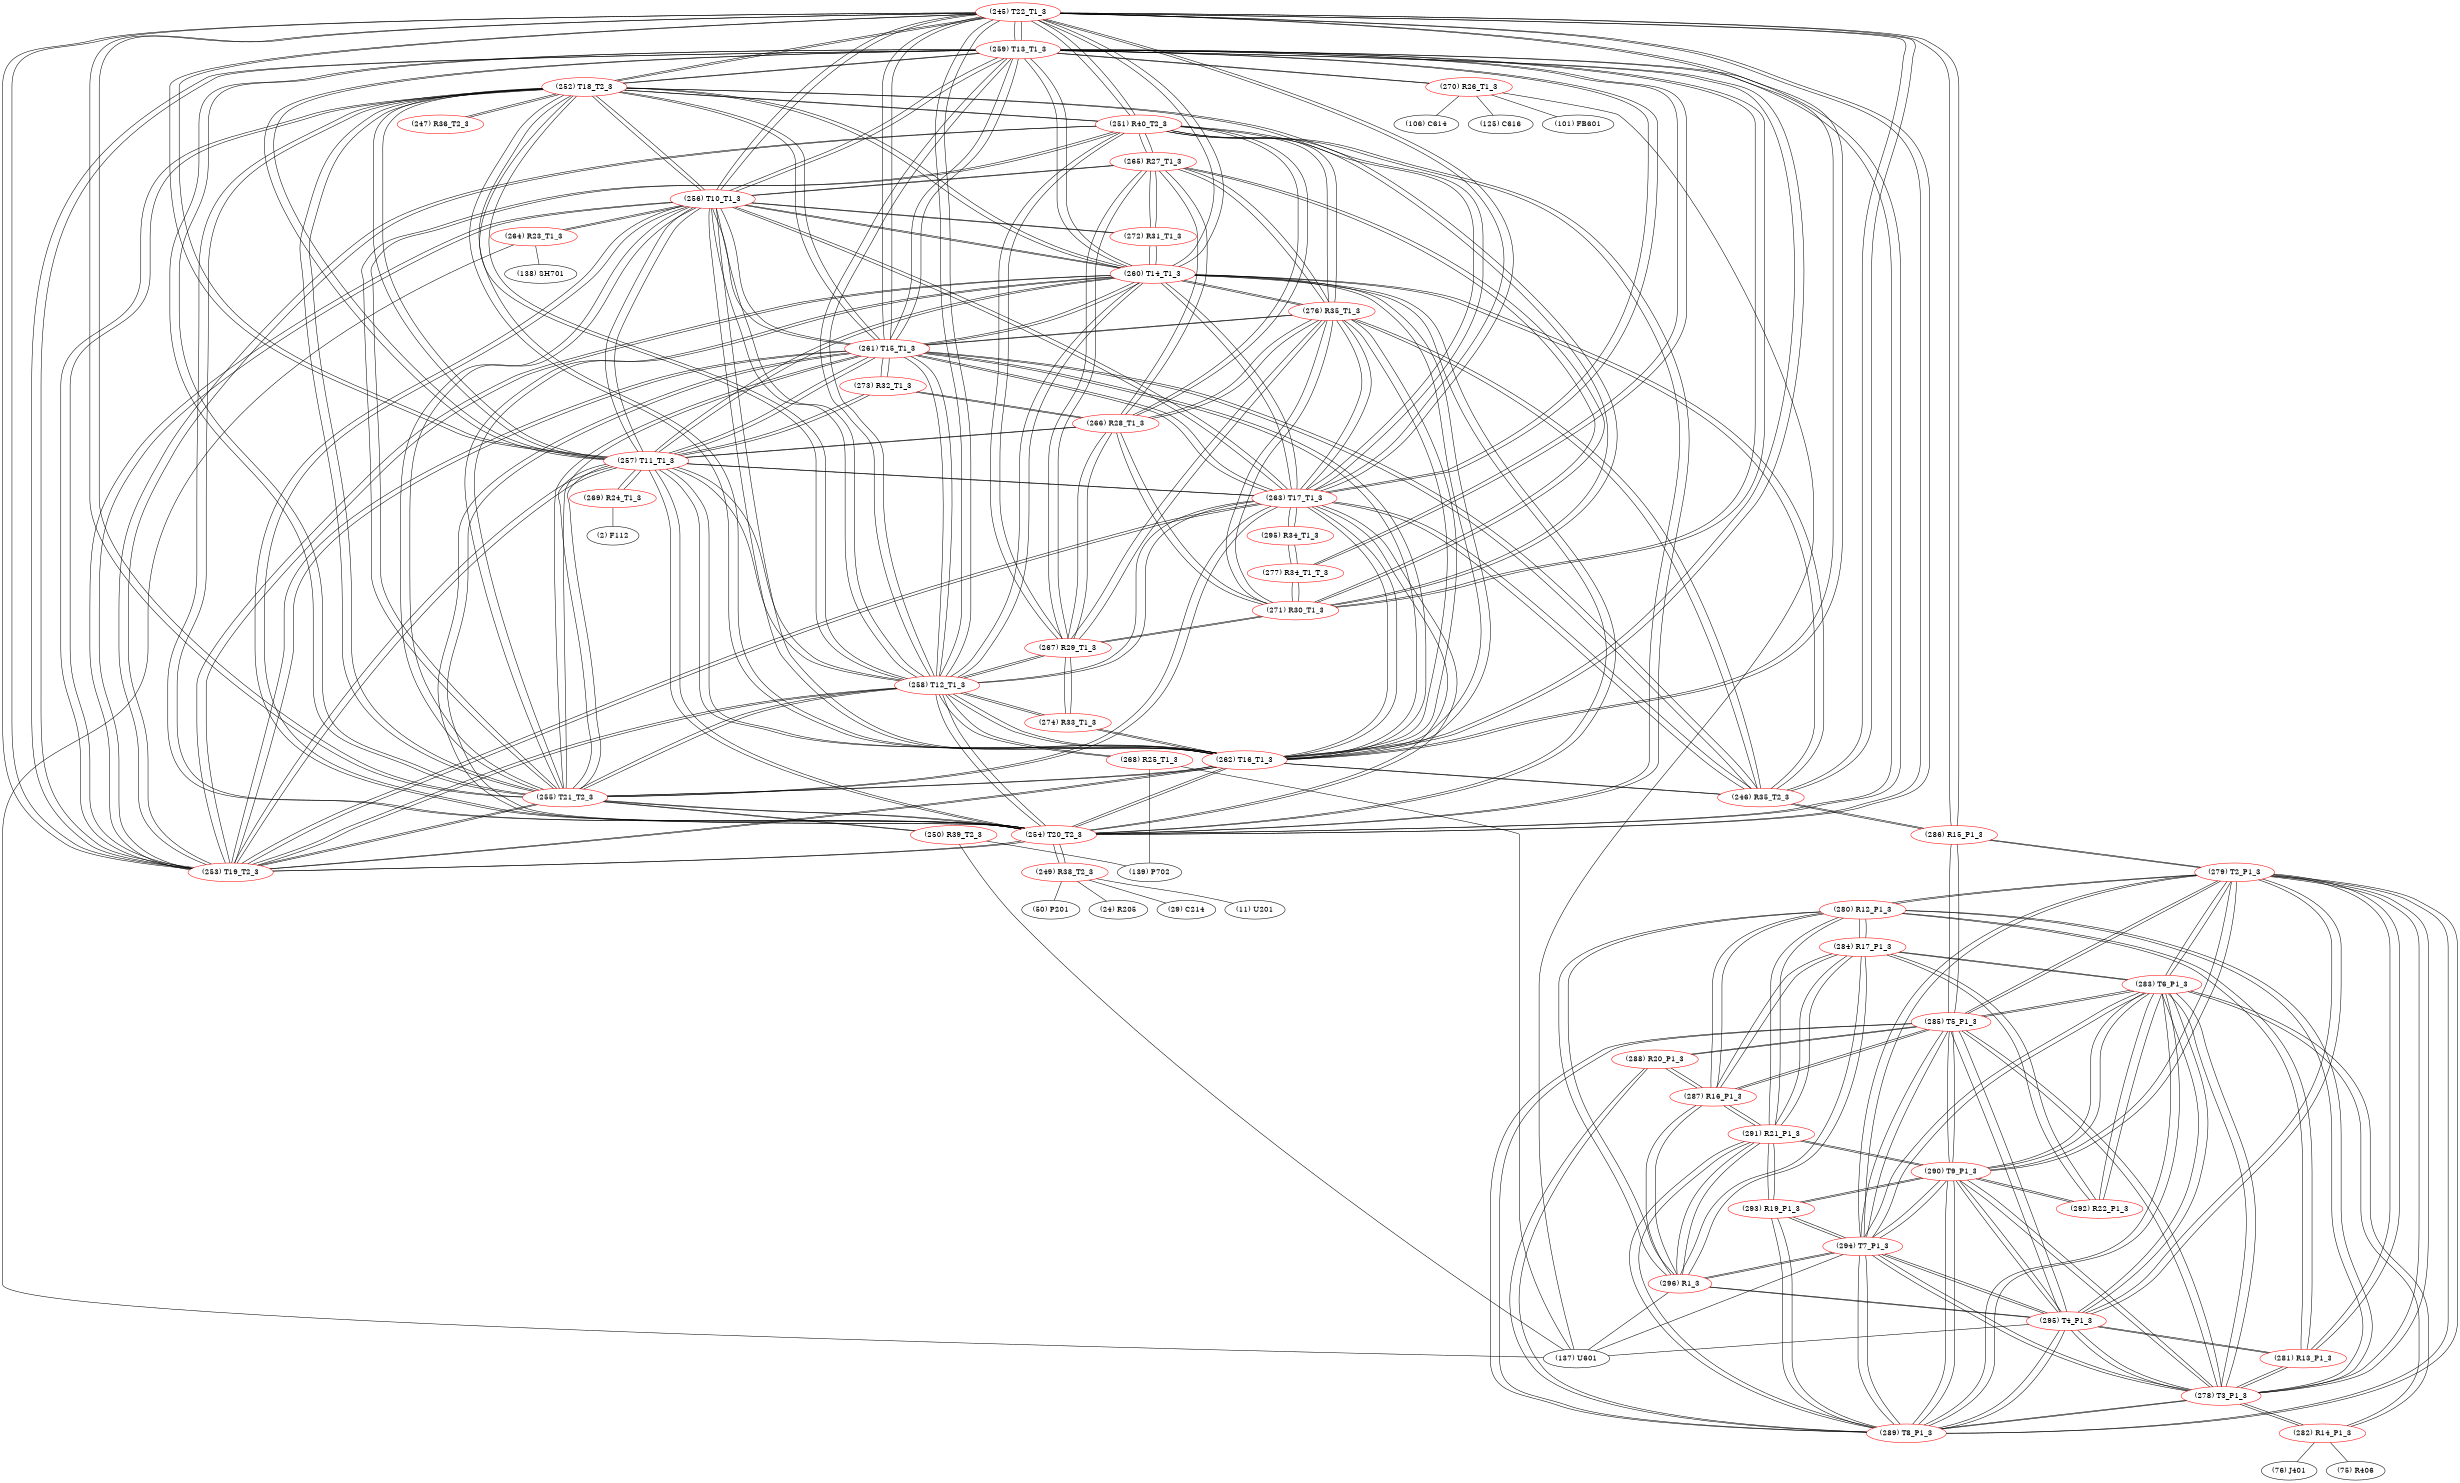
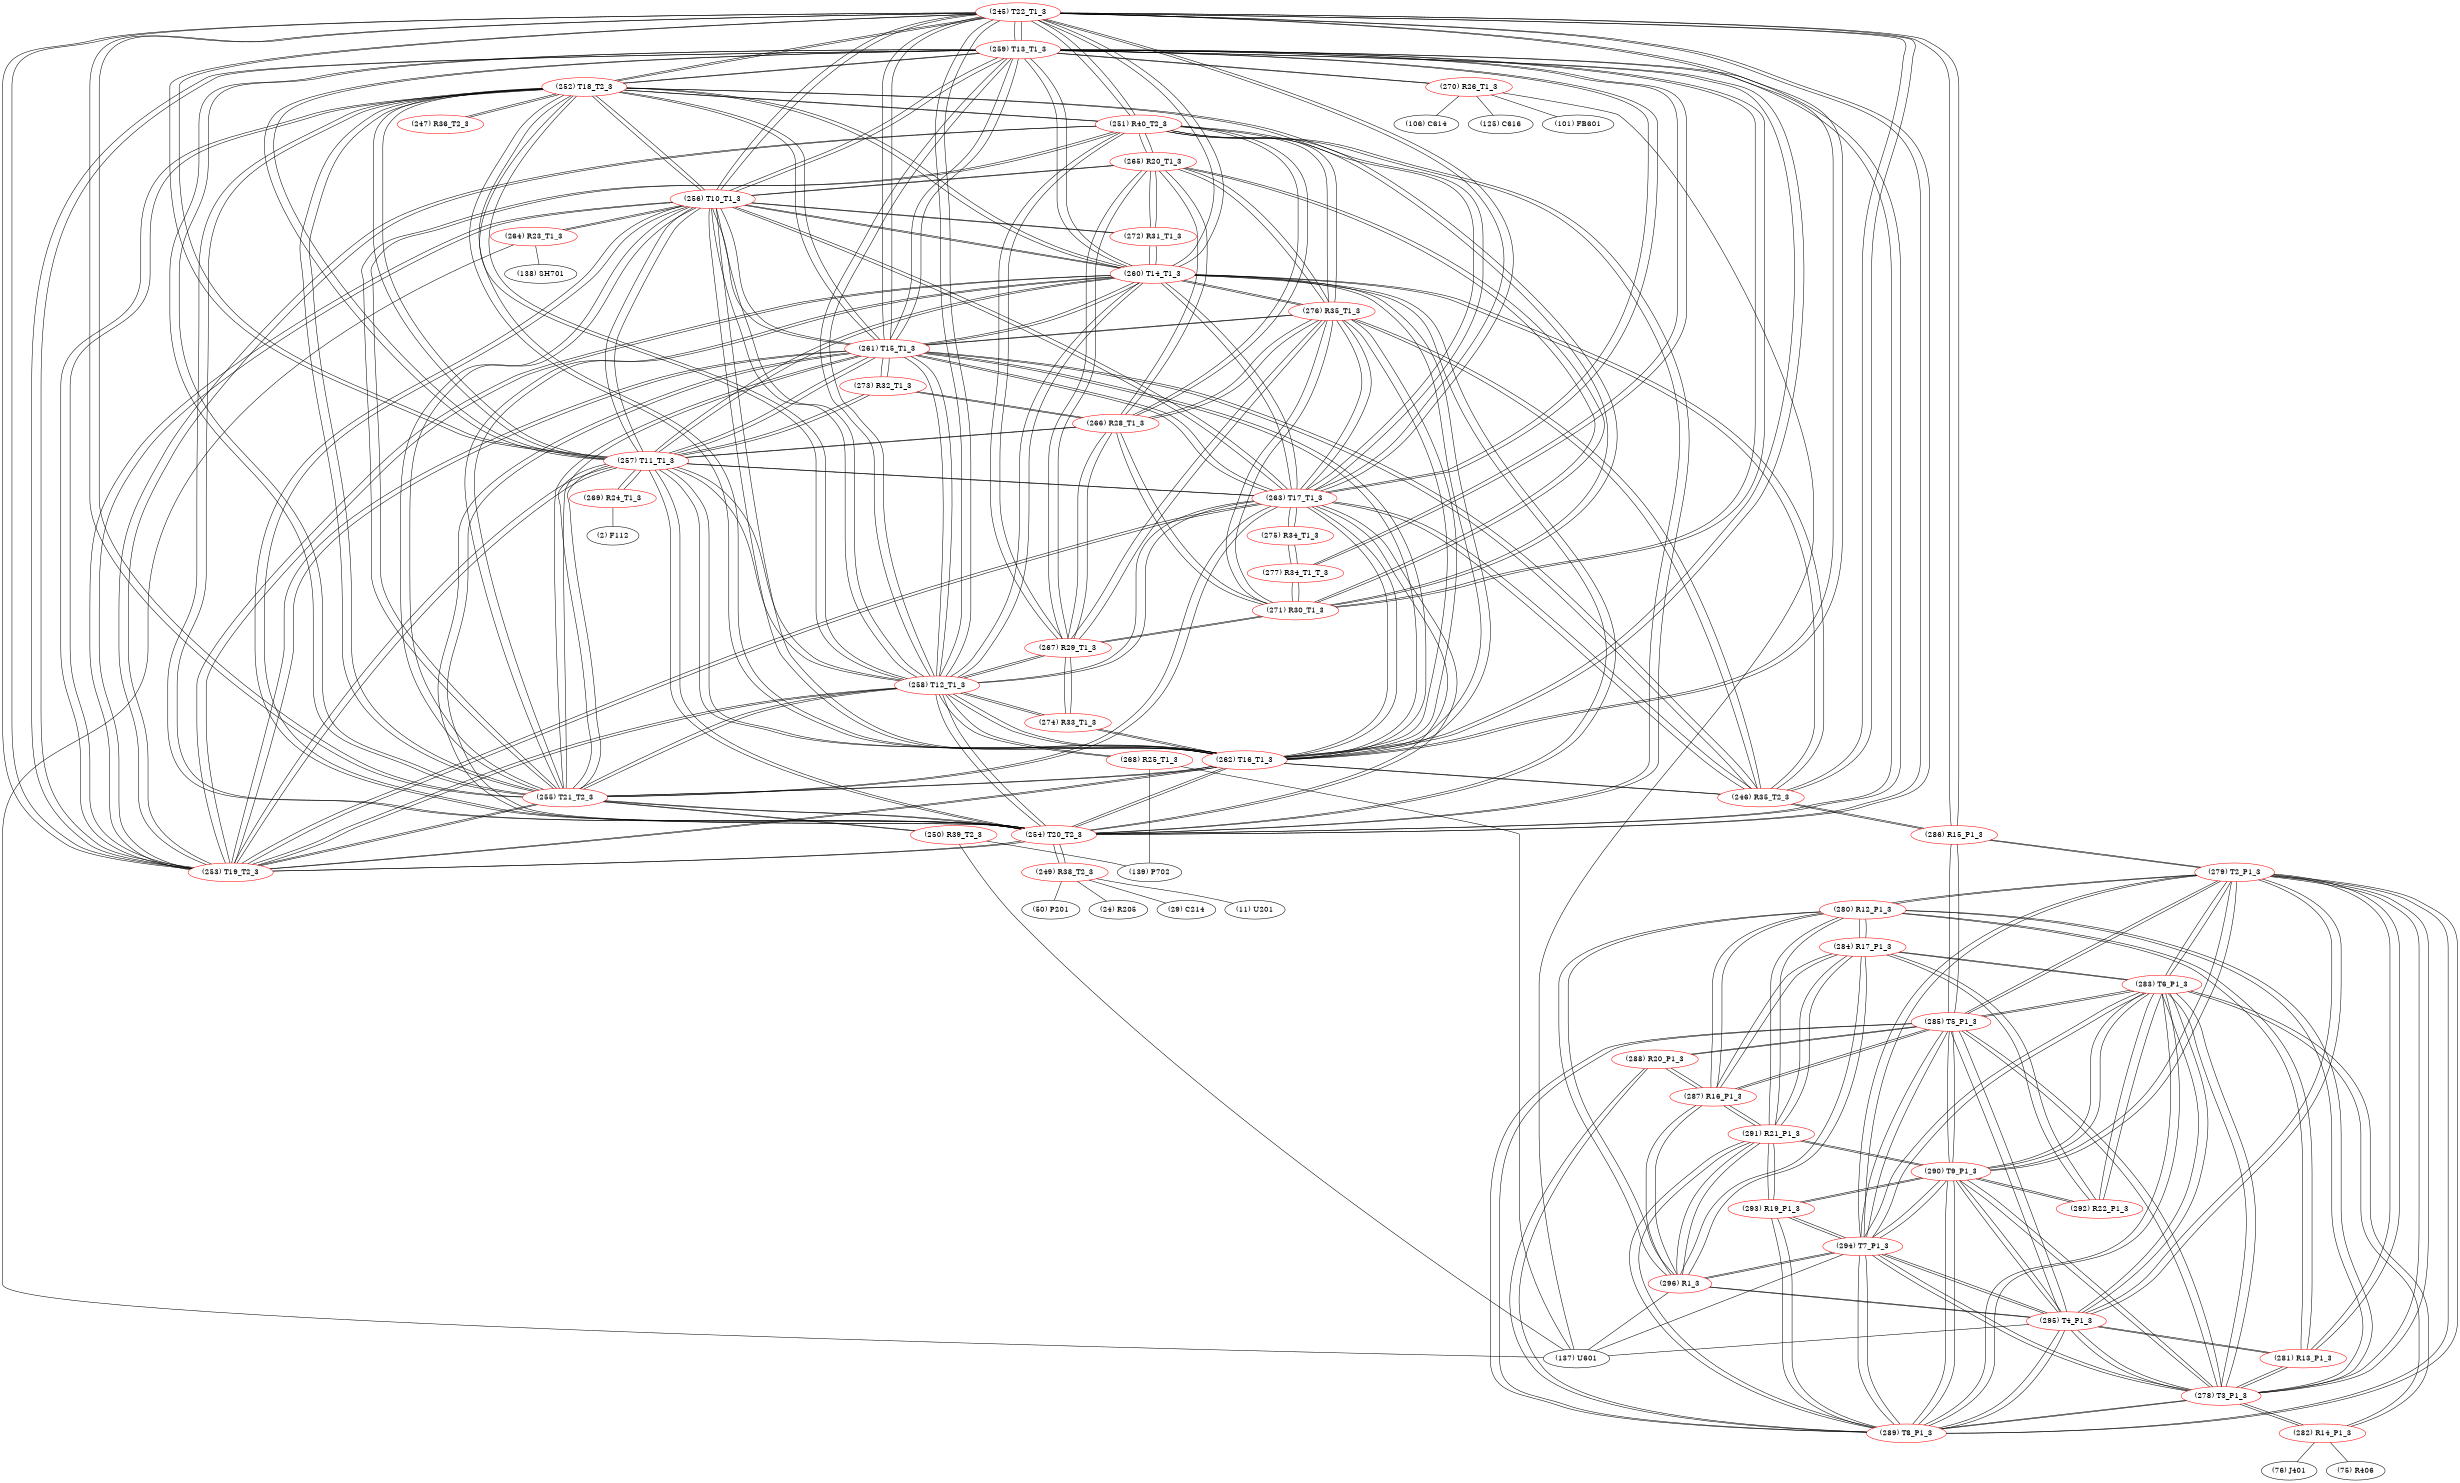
node "(265) R27_T1_3": label "(265) R27_T1_3" -> "(265) R20_T1_3"
node "(295) R34_T1_3": label "(295) R34_T1_3" -> "(275) R34_T1_3"
